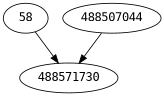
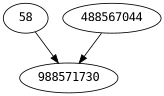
node "488507044": label "488507044" -> "488567044"
node "488571730": label "488571730" -> "988571730"
